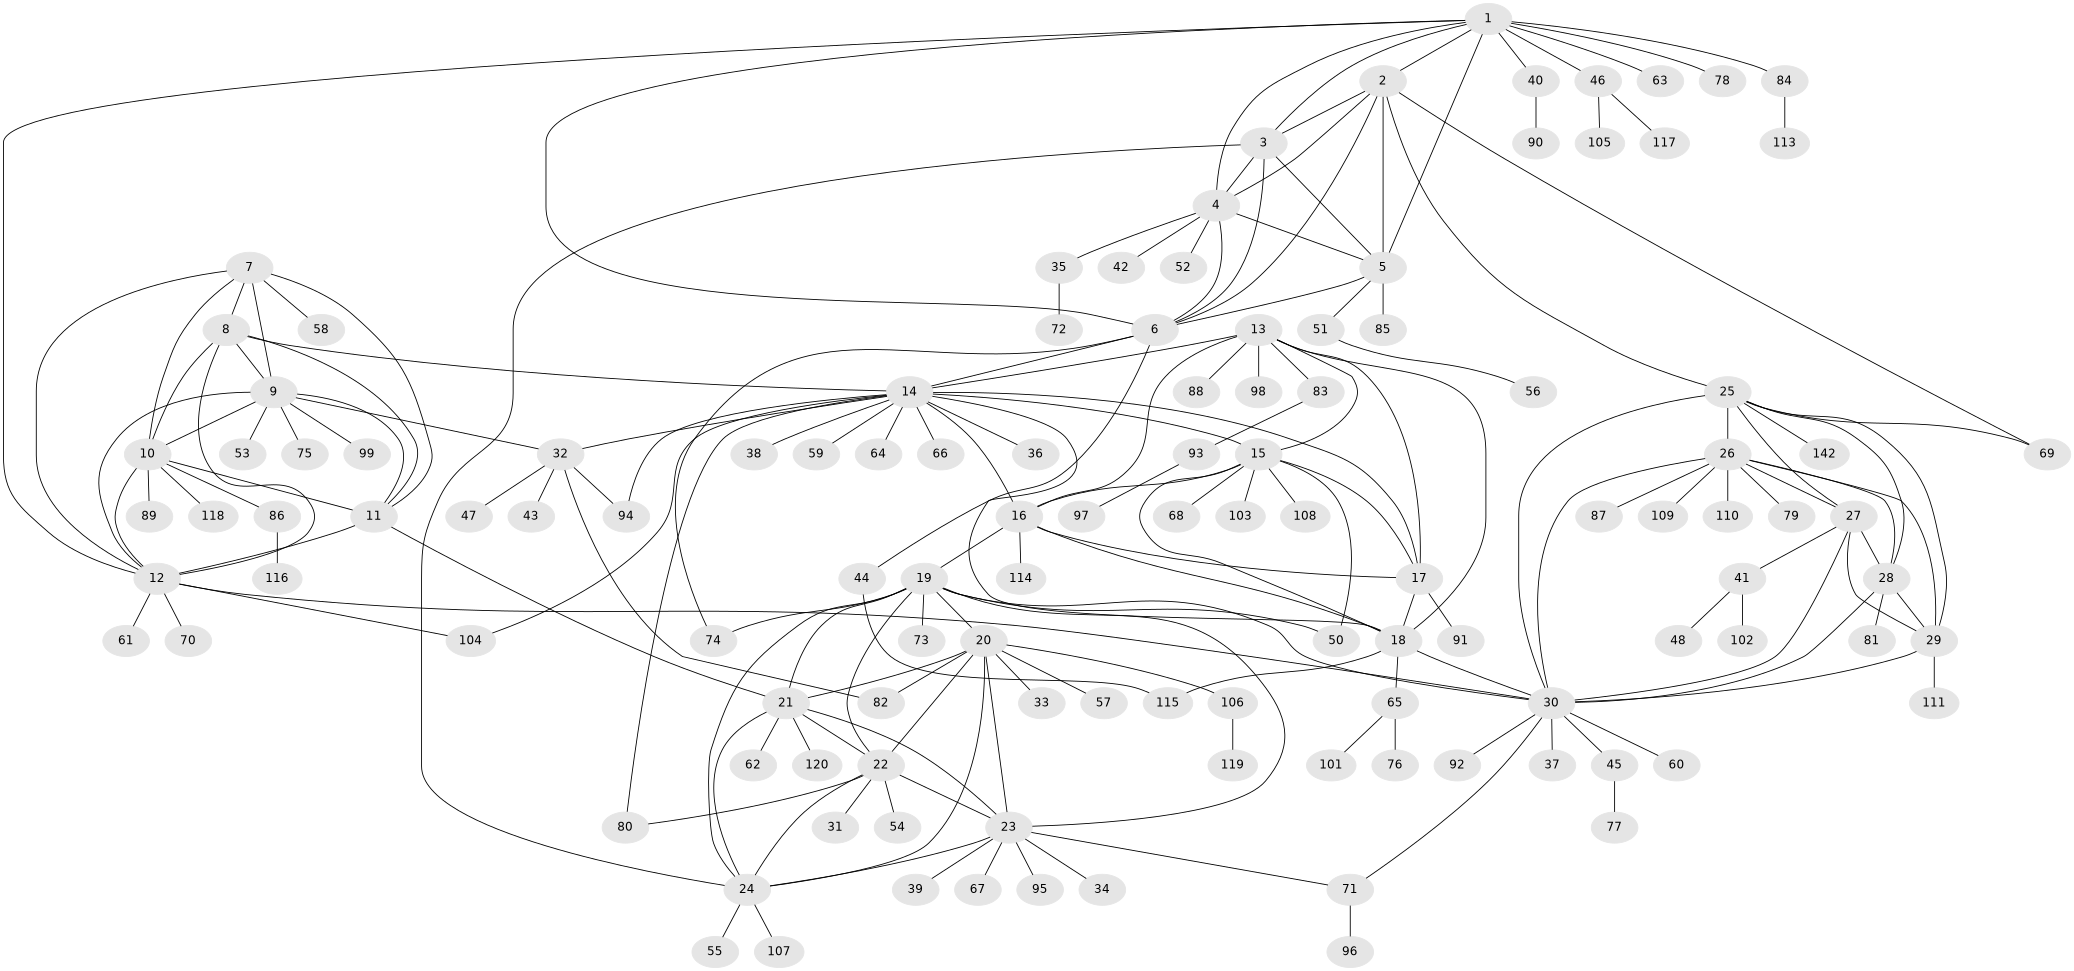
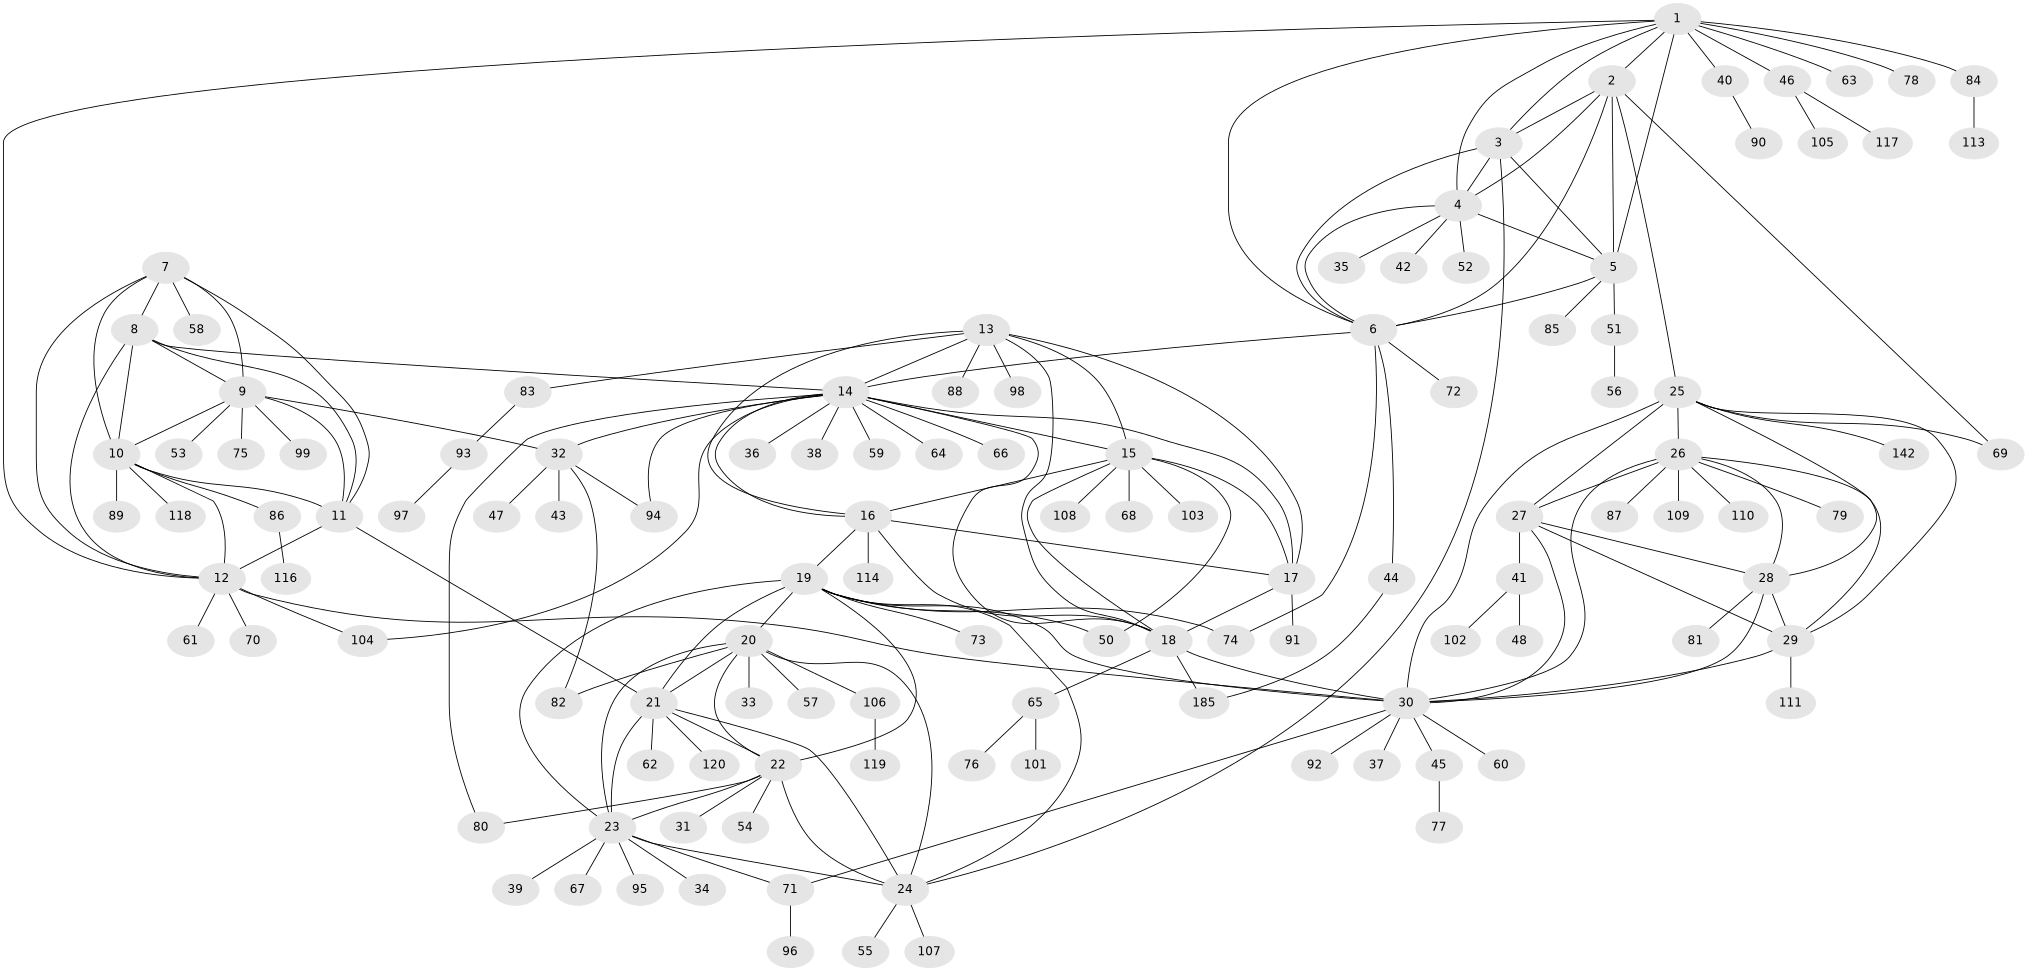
edge "35" -- "72": now "6" -- "72"
edge "9" -- "12": removed
node "115": label "115" -> "185"
